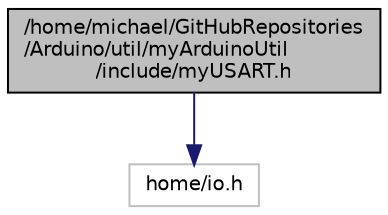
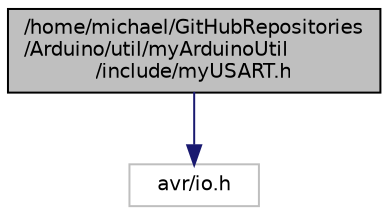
node "home/io.h": label "home/io.h" -> "avr/io.h"
